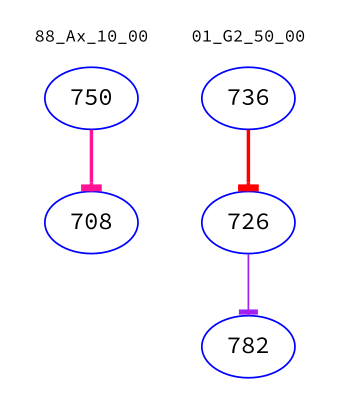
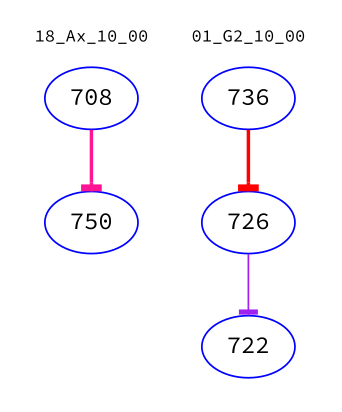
cluster "88_Ax_10_00": label "88_Ax_10_00" -> "18_Ax_10_00"
cluster "01_G2_50_00": label "01_G2_50_00" -> "01_G2_10_00"
edge "750" -> "708": reversed
node "782": label "782" -> "722"
